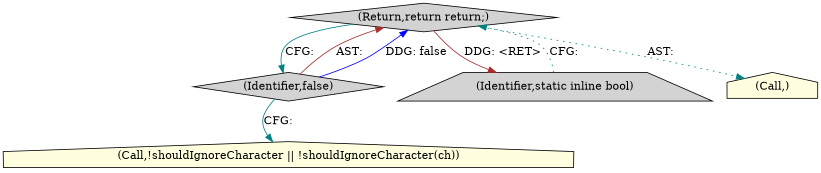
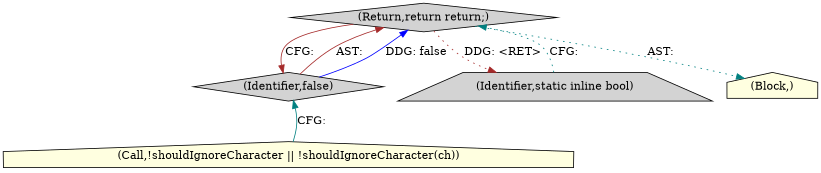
edge "(Return,return return;)" -> "(Identifier,false)": color teal -> brown
edge "(Return,return return;)" -> "(Identifier,static inline bool)": style solid -> dotted
node "(Call,)": label "(Call,)" -> "(Block,)"
edge "(Identifier,false)" -> "(Call,!shouldIgnoreCharacter || !shouldIgnoreCharacter(ch))": reversed
